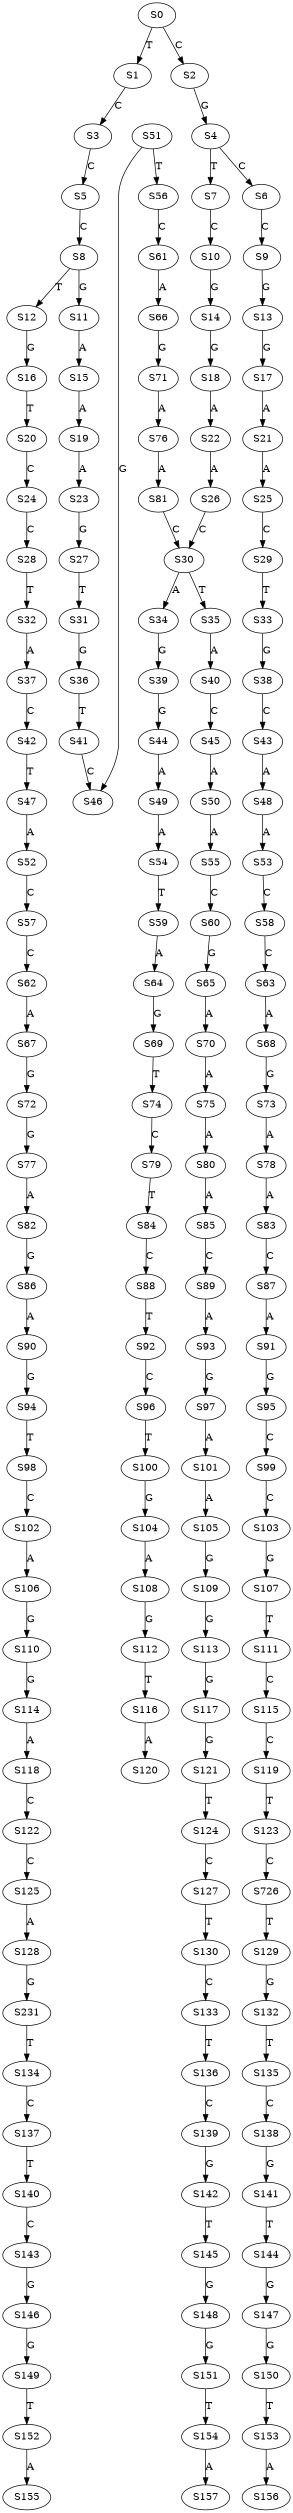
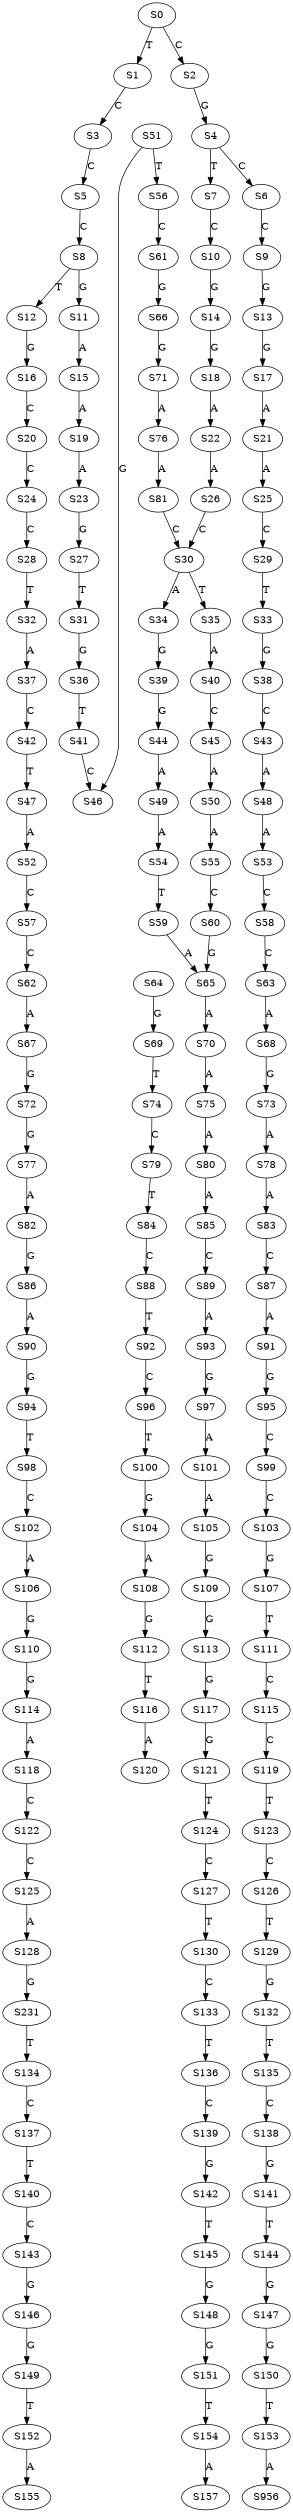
edge "S61" -> "S66": label "A" -> "G"
edge "S16" -> "S20": label "T" -> "C"
edge "S59" -> "S64": now "S59" -> "S65"
node "S726": label "S726" -> "S126"
node "S156": label "S156" -> "S956"
